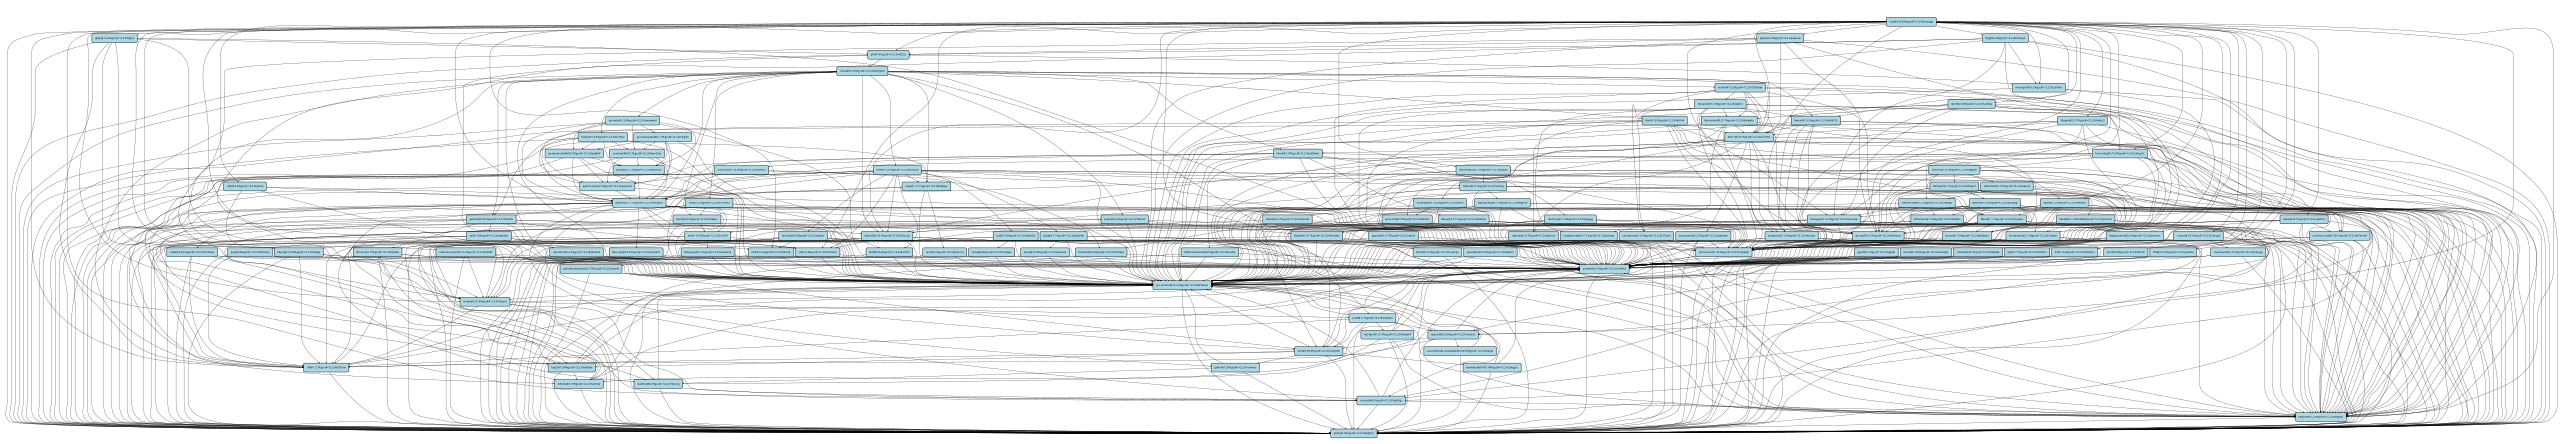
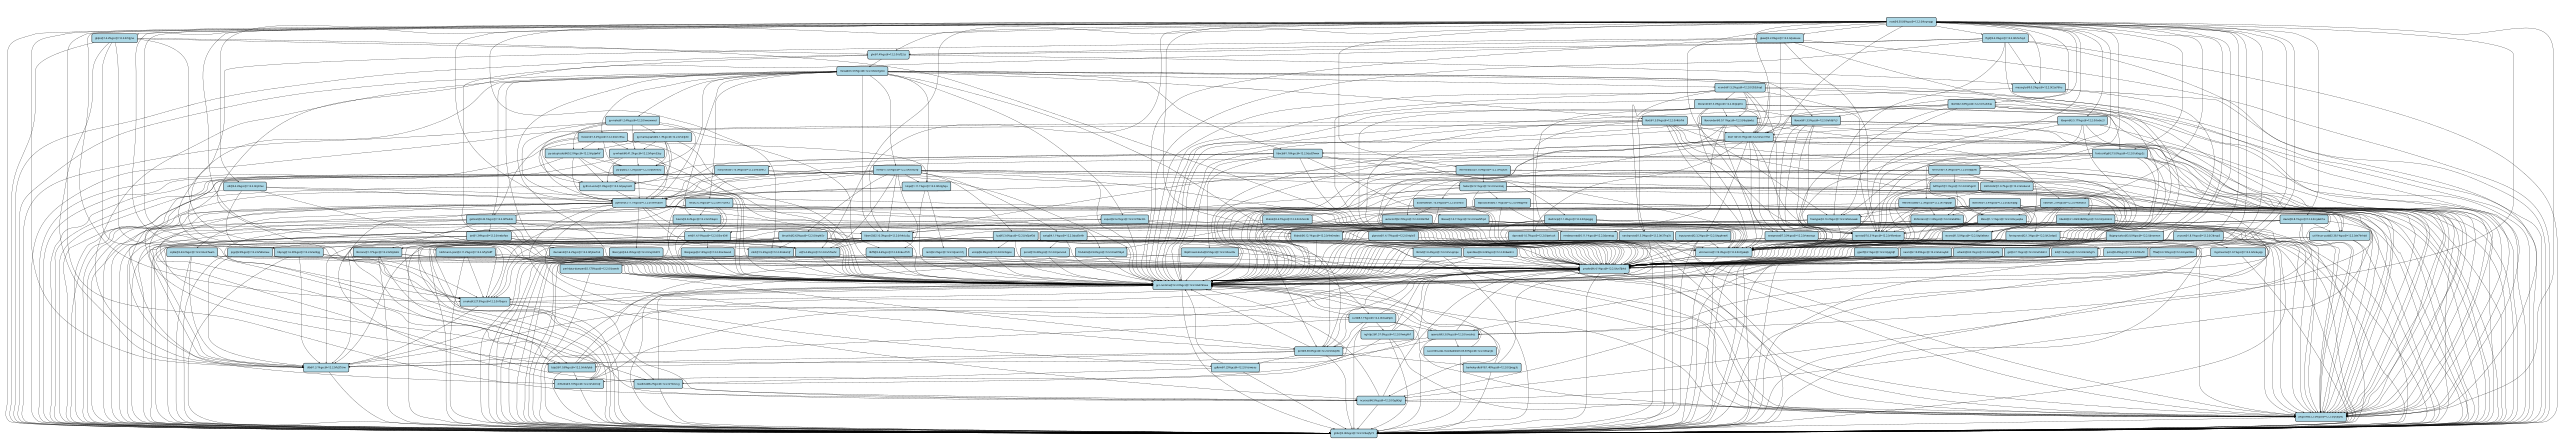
edge "bdftopcf@1.1%gcc@=12.2.0/4r5gz2l" -> "libxfont@1.5.4%gcc@=12.2.0/auckqdg": now "bdftopcf@1.1%gcc@=12.2.0/4r5gz2l" -> "libfontenc@1.1.8%gcc@=12.2.0/ab6f4iv"
edge "libedit@3.1-20233828%gcc@=12.2.0/jsmotzz" -> "fontsproto@2.1.3%gcc@=12.2.0/t2vdqs5": now "libedit@3.1-20233828%gcc@=12.2.0/jsmotzz" -> "gcc-runtime@12.2.0%gcc@=12.2.0/wh5fexw"
edge "libxml2@2.10.3%gcc@=12.2.0/h4clu3g" -> "libiconv@1.17%gcc@=12.2.0/6tj2sk6": added
edge "libice@1.1.1%gcc@=12.2.0/2xyuq3w" -> "glibc@2.36%gcc@=12.2.0/bvqfy73": removed
edge "meson@1.3.2%gcc@=12.2.0/wnr3lva" -> "glibc@2.36%gcc@=12.2.0/bvqfy73": removed
